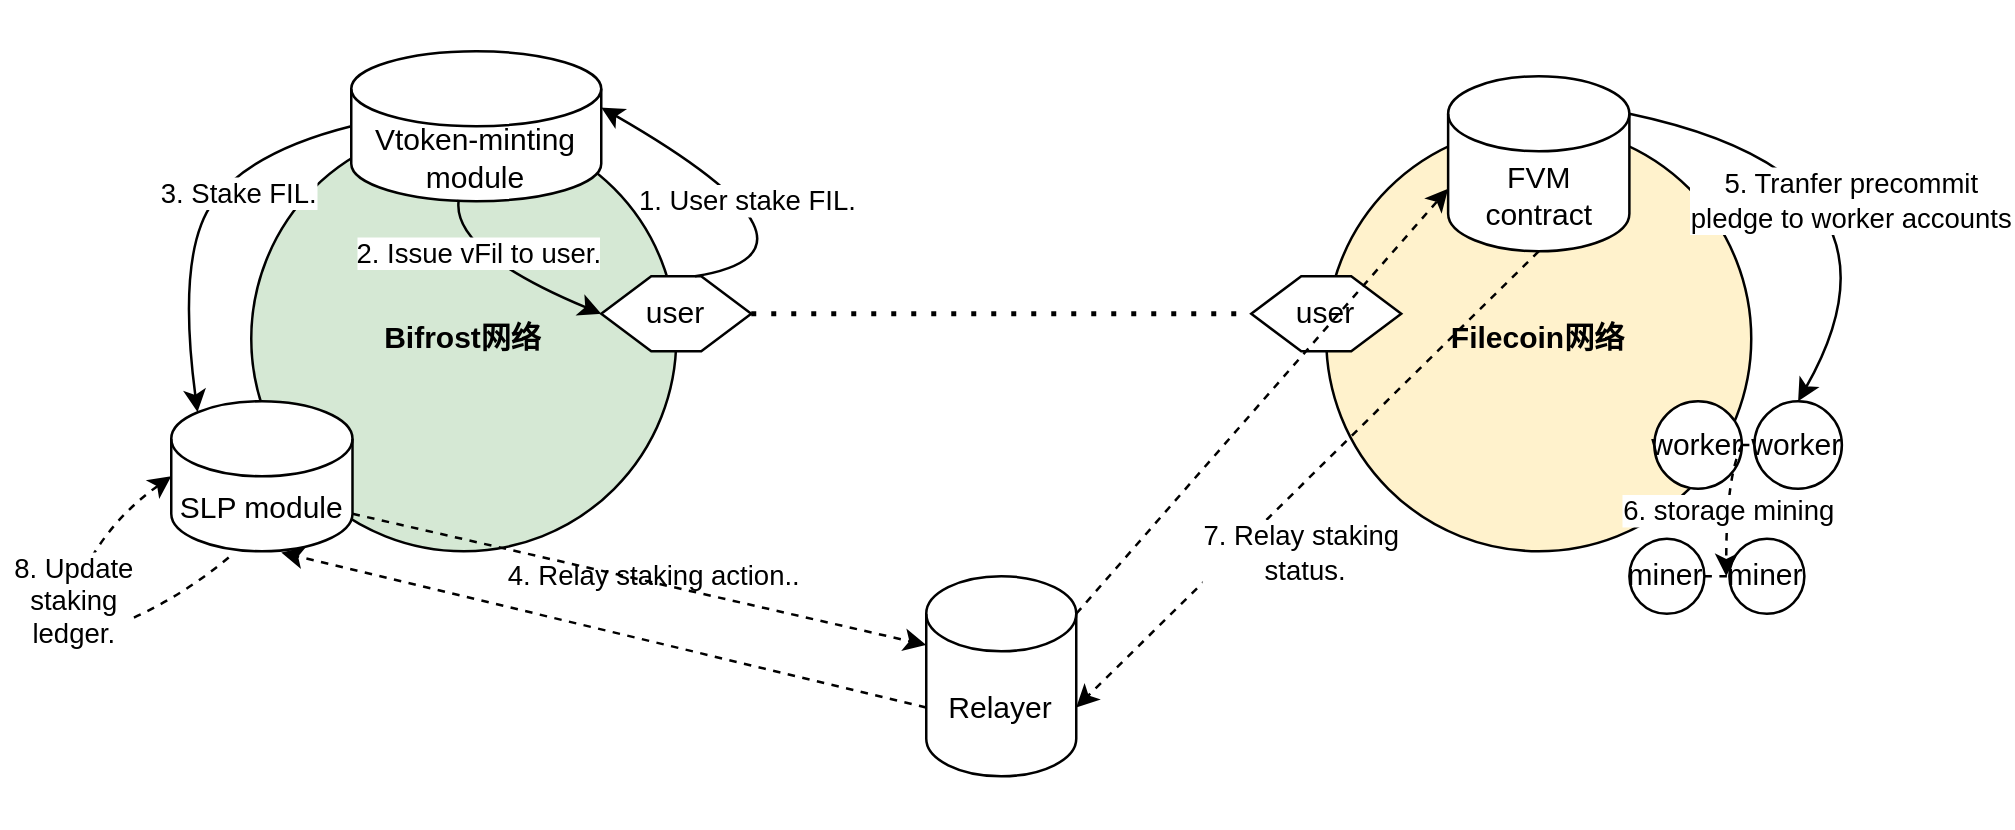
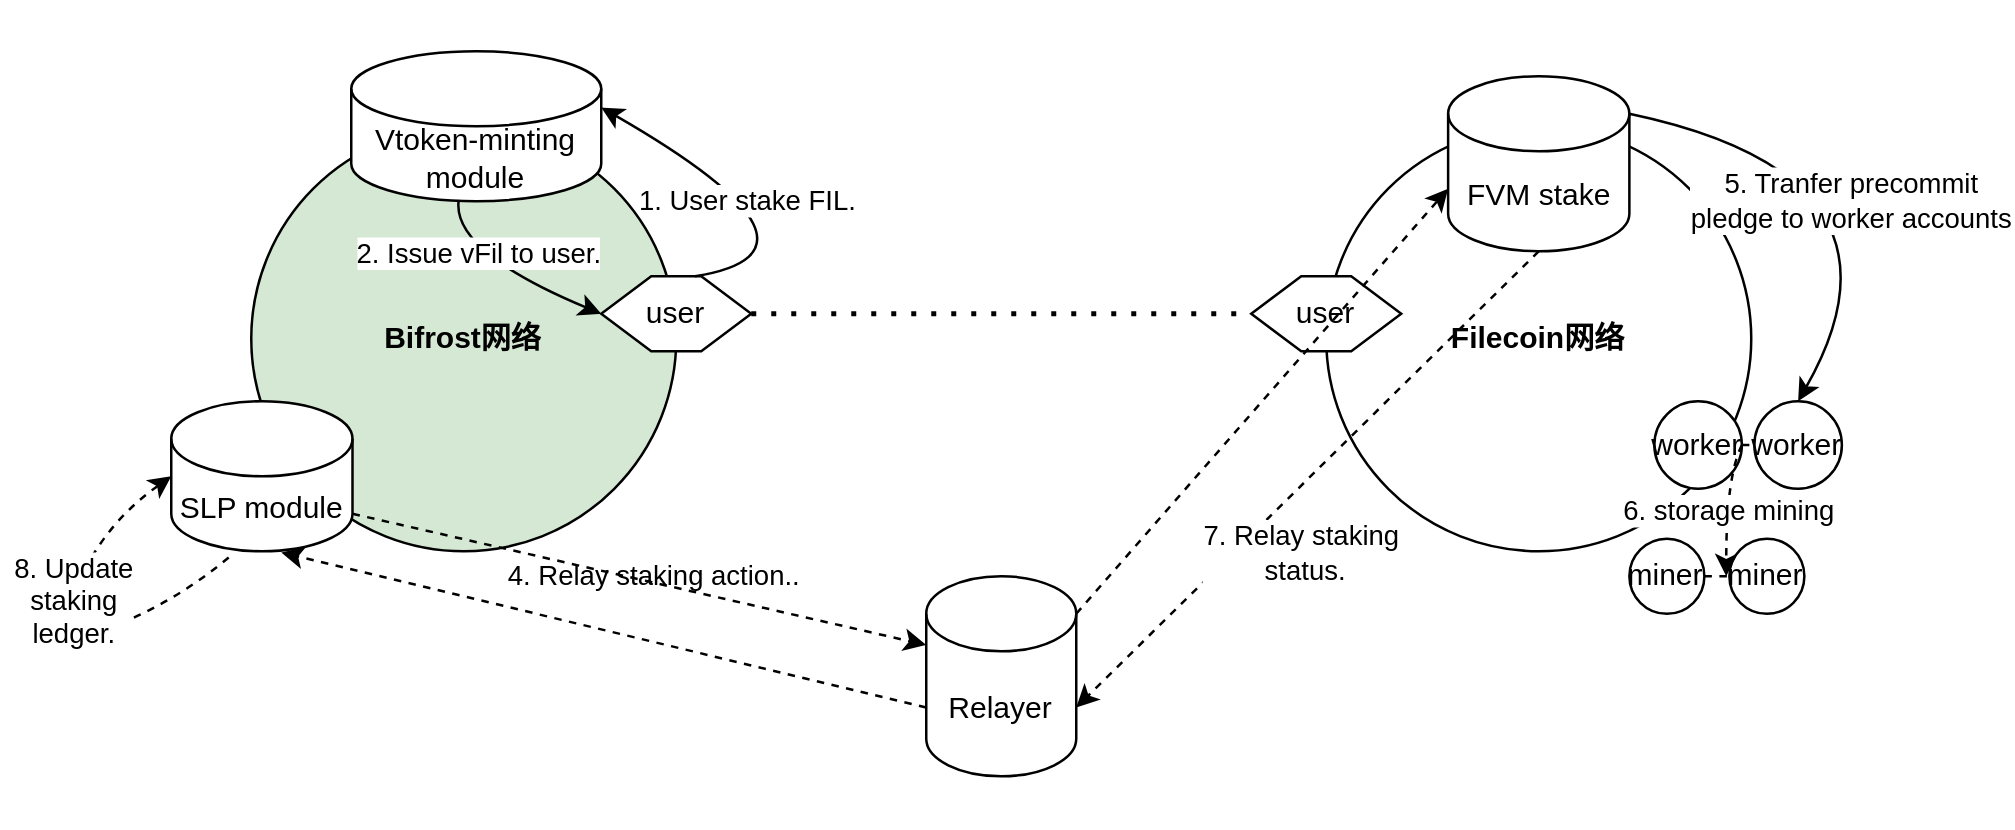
node "FVM contract": label "FVM contract" -> "FVM stake"
edge "Vtoken-minting module" -> "SLP module": removed, label "3. Stake FIL."
node "Filecoin网络": fillcolor #fff2cc -> #ffffff
